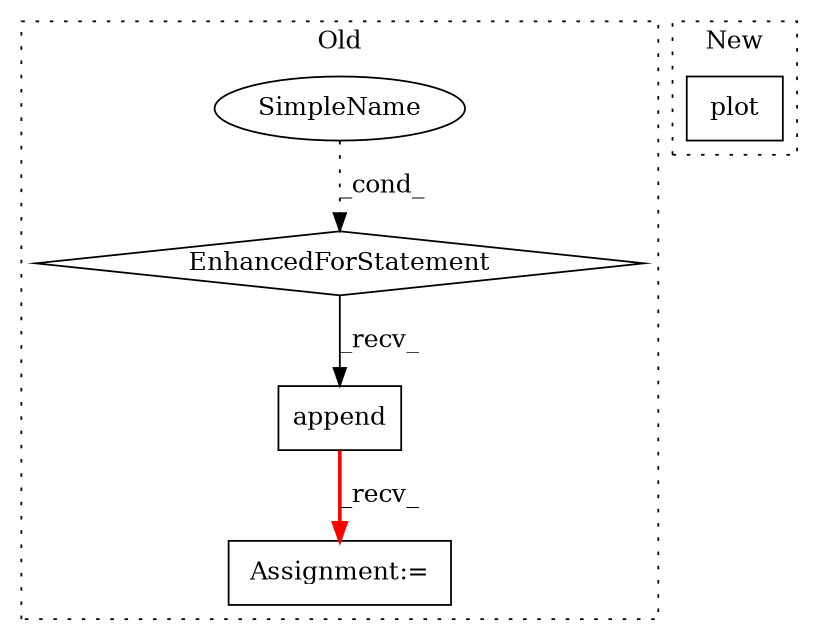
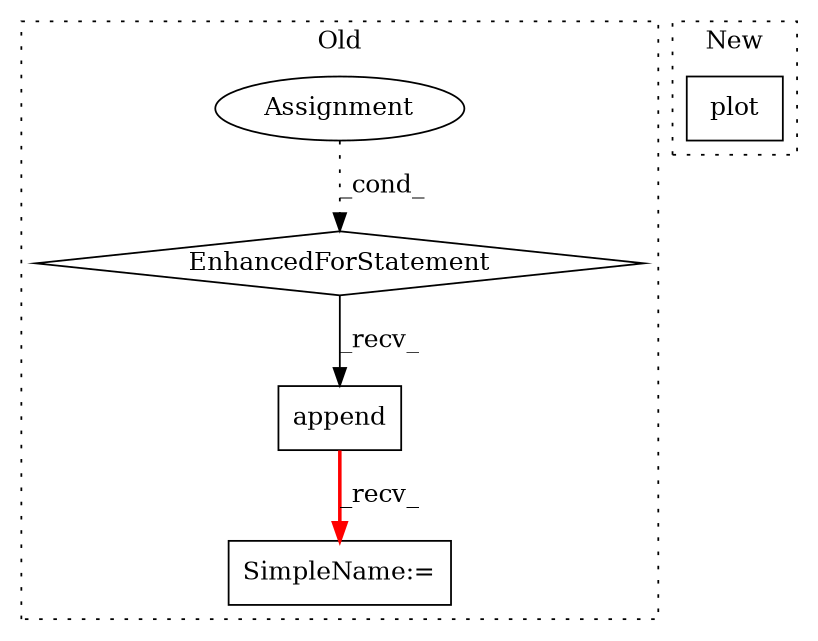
node "SimpleName": label "SimpleName" -> "Assignment"
node "Assignment:=": label "Assignment:=" -> "SimpleName:="
